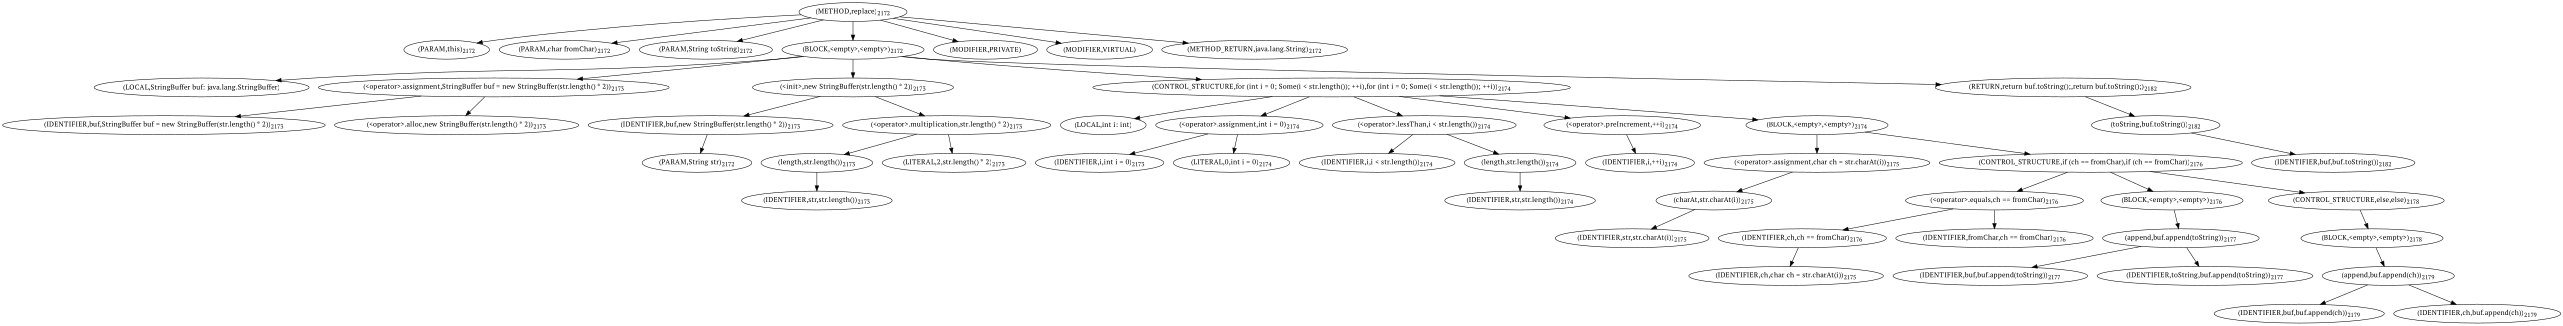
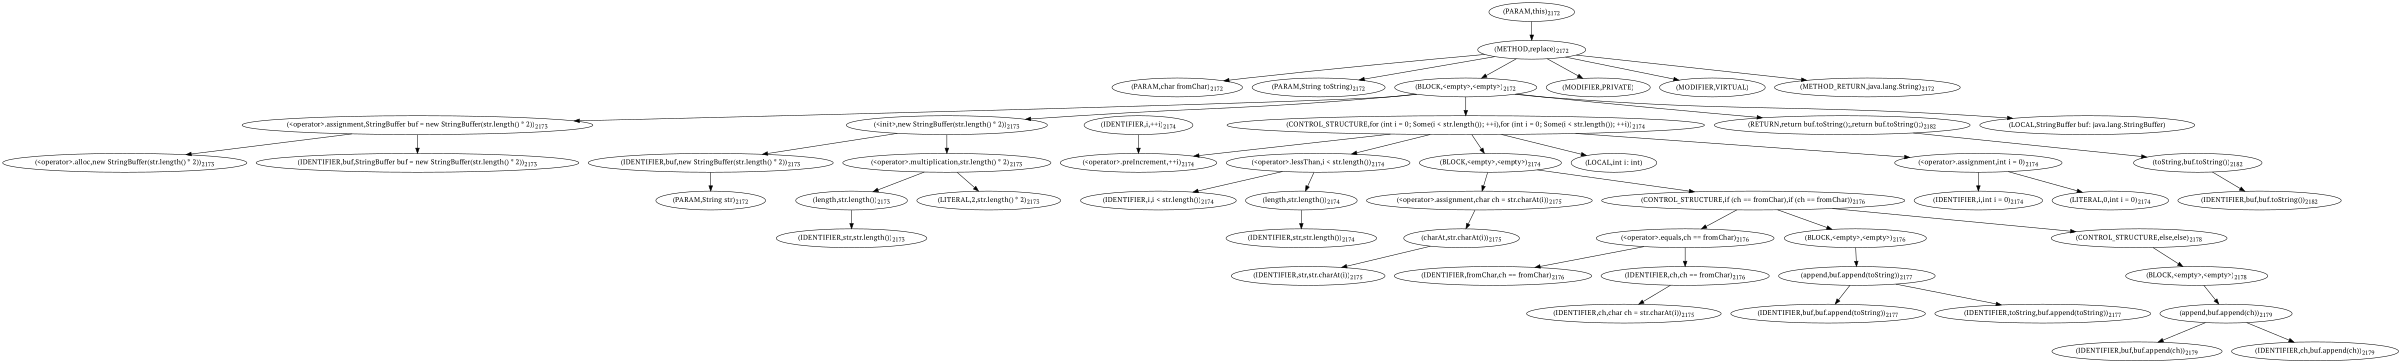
edge "(METHOD,replace)" -> "(PARAM,this)": reversed
edge "(<operator>.preIncrement,++i)" -> "(IDENTIFIER,i,++i)": reversed
node "(IDENTIFIER,i,int i = 0)": text "2173" -> "2174"
